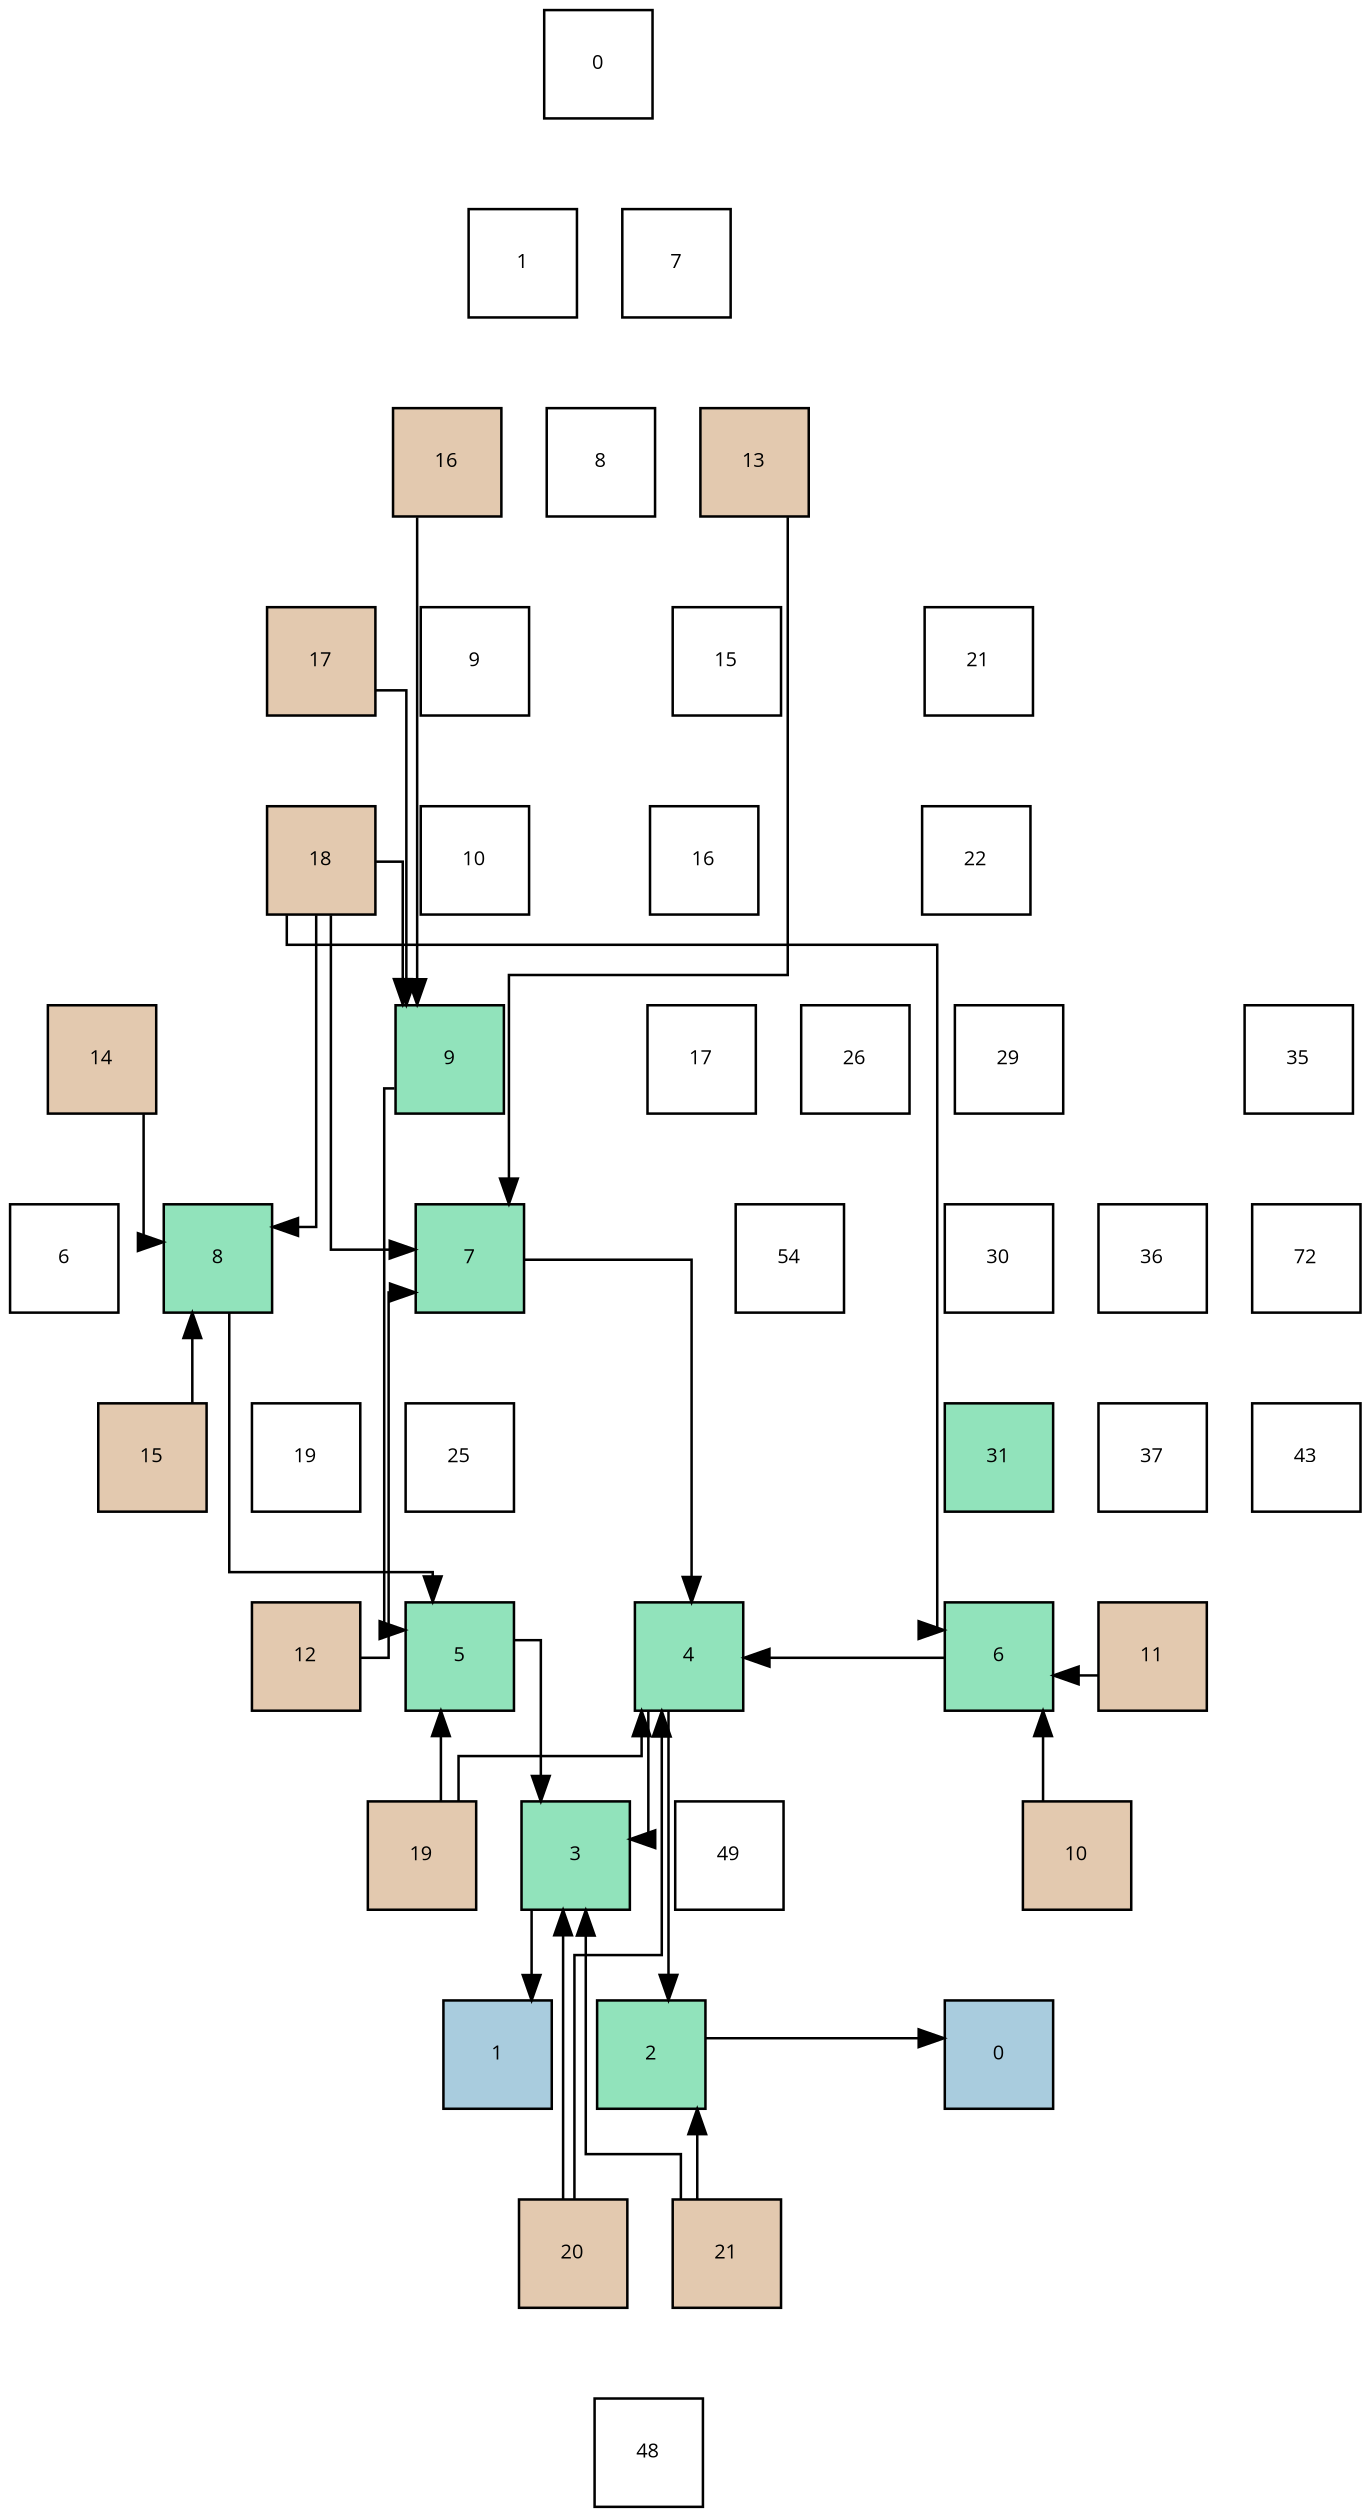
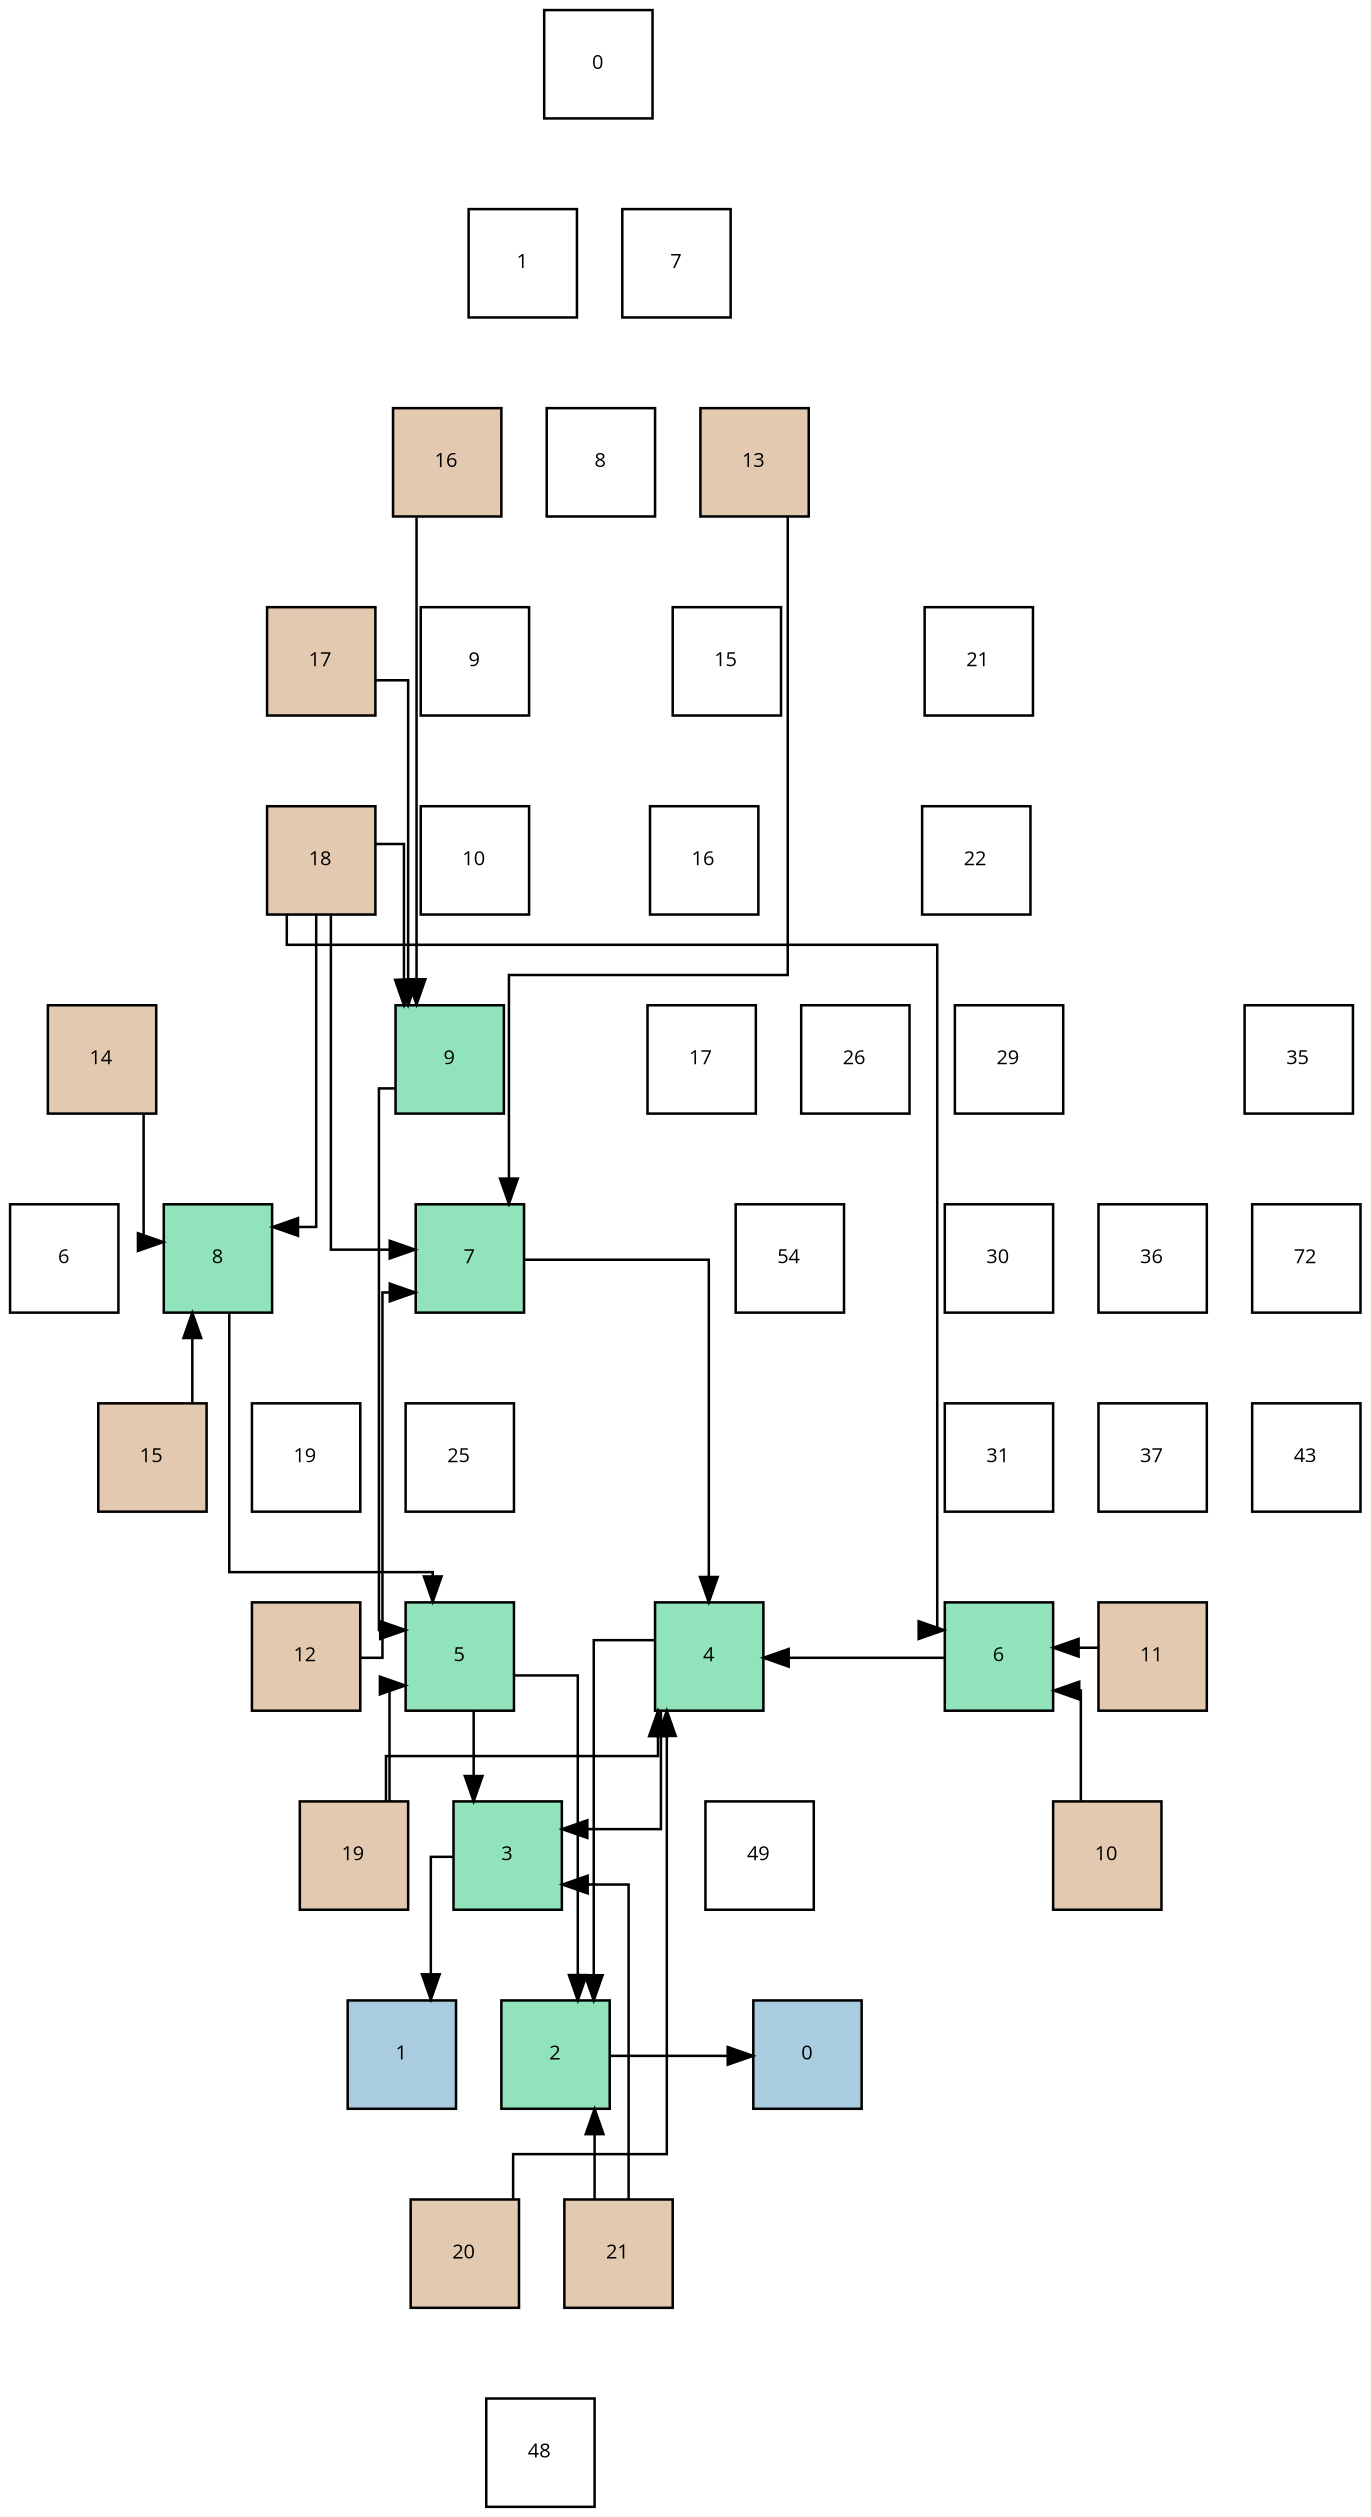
node "31": fillcolor #91e3bb -> #ffffff
edge "5" -> "2": added
edge "20" -> "3": removed
